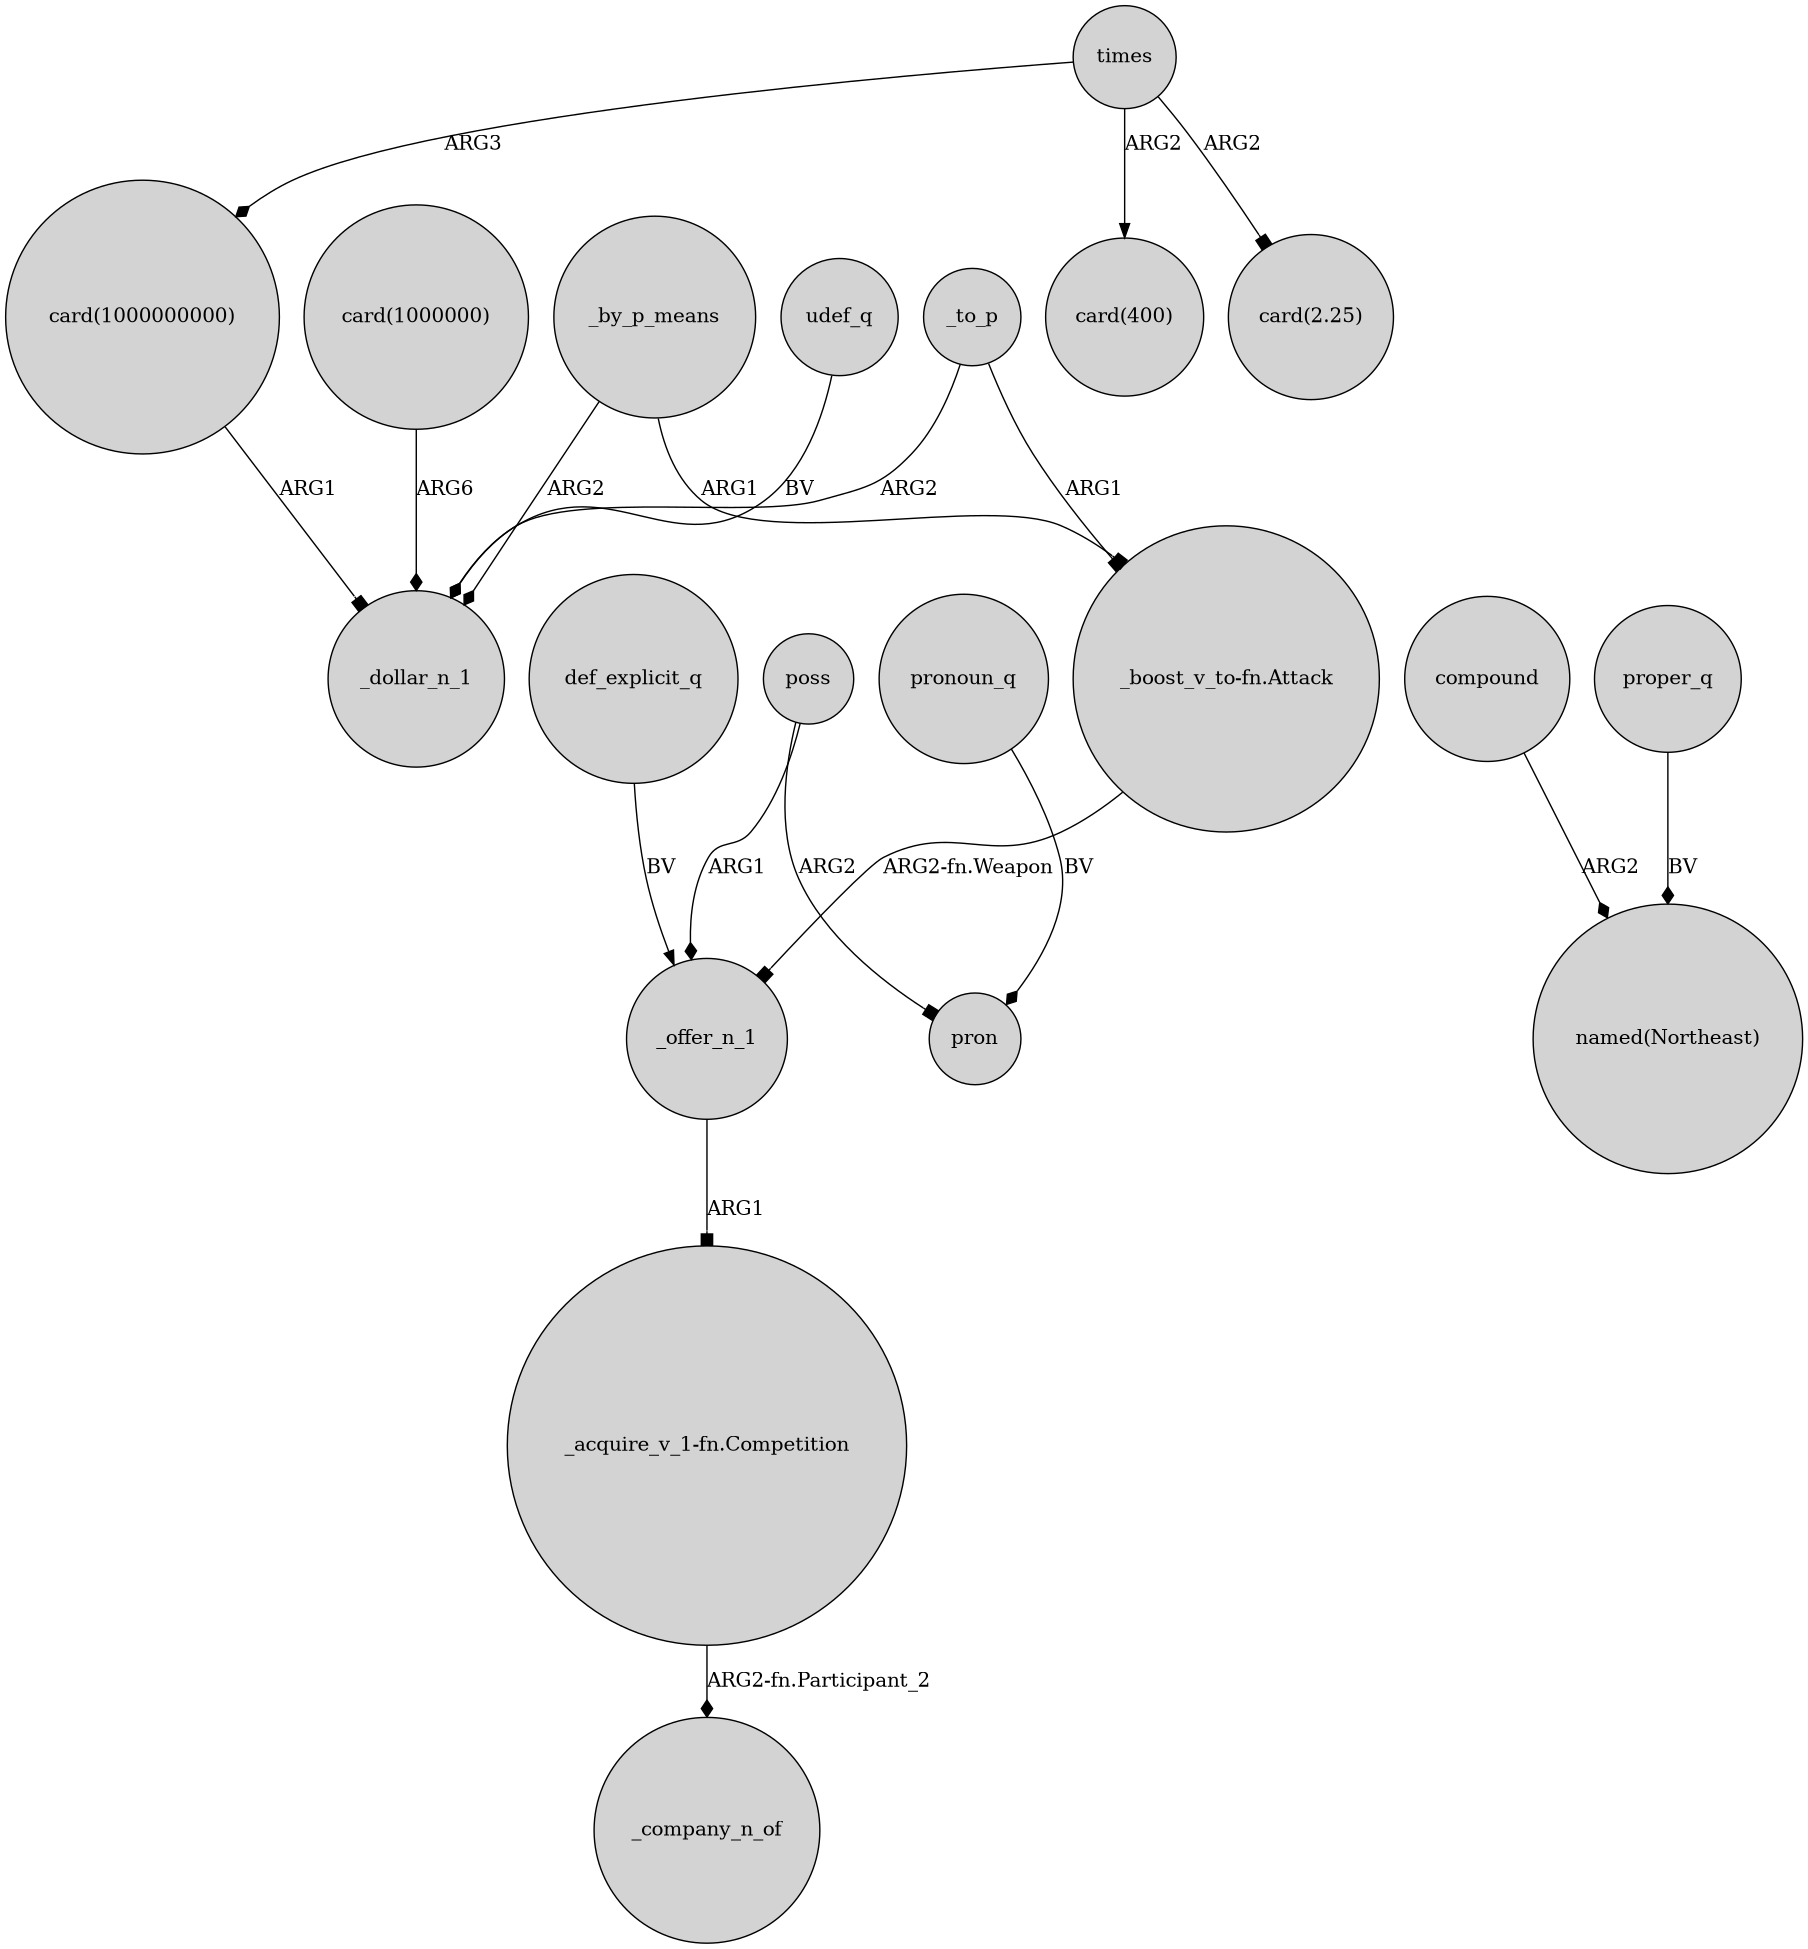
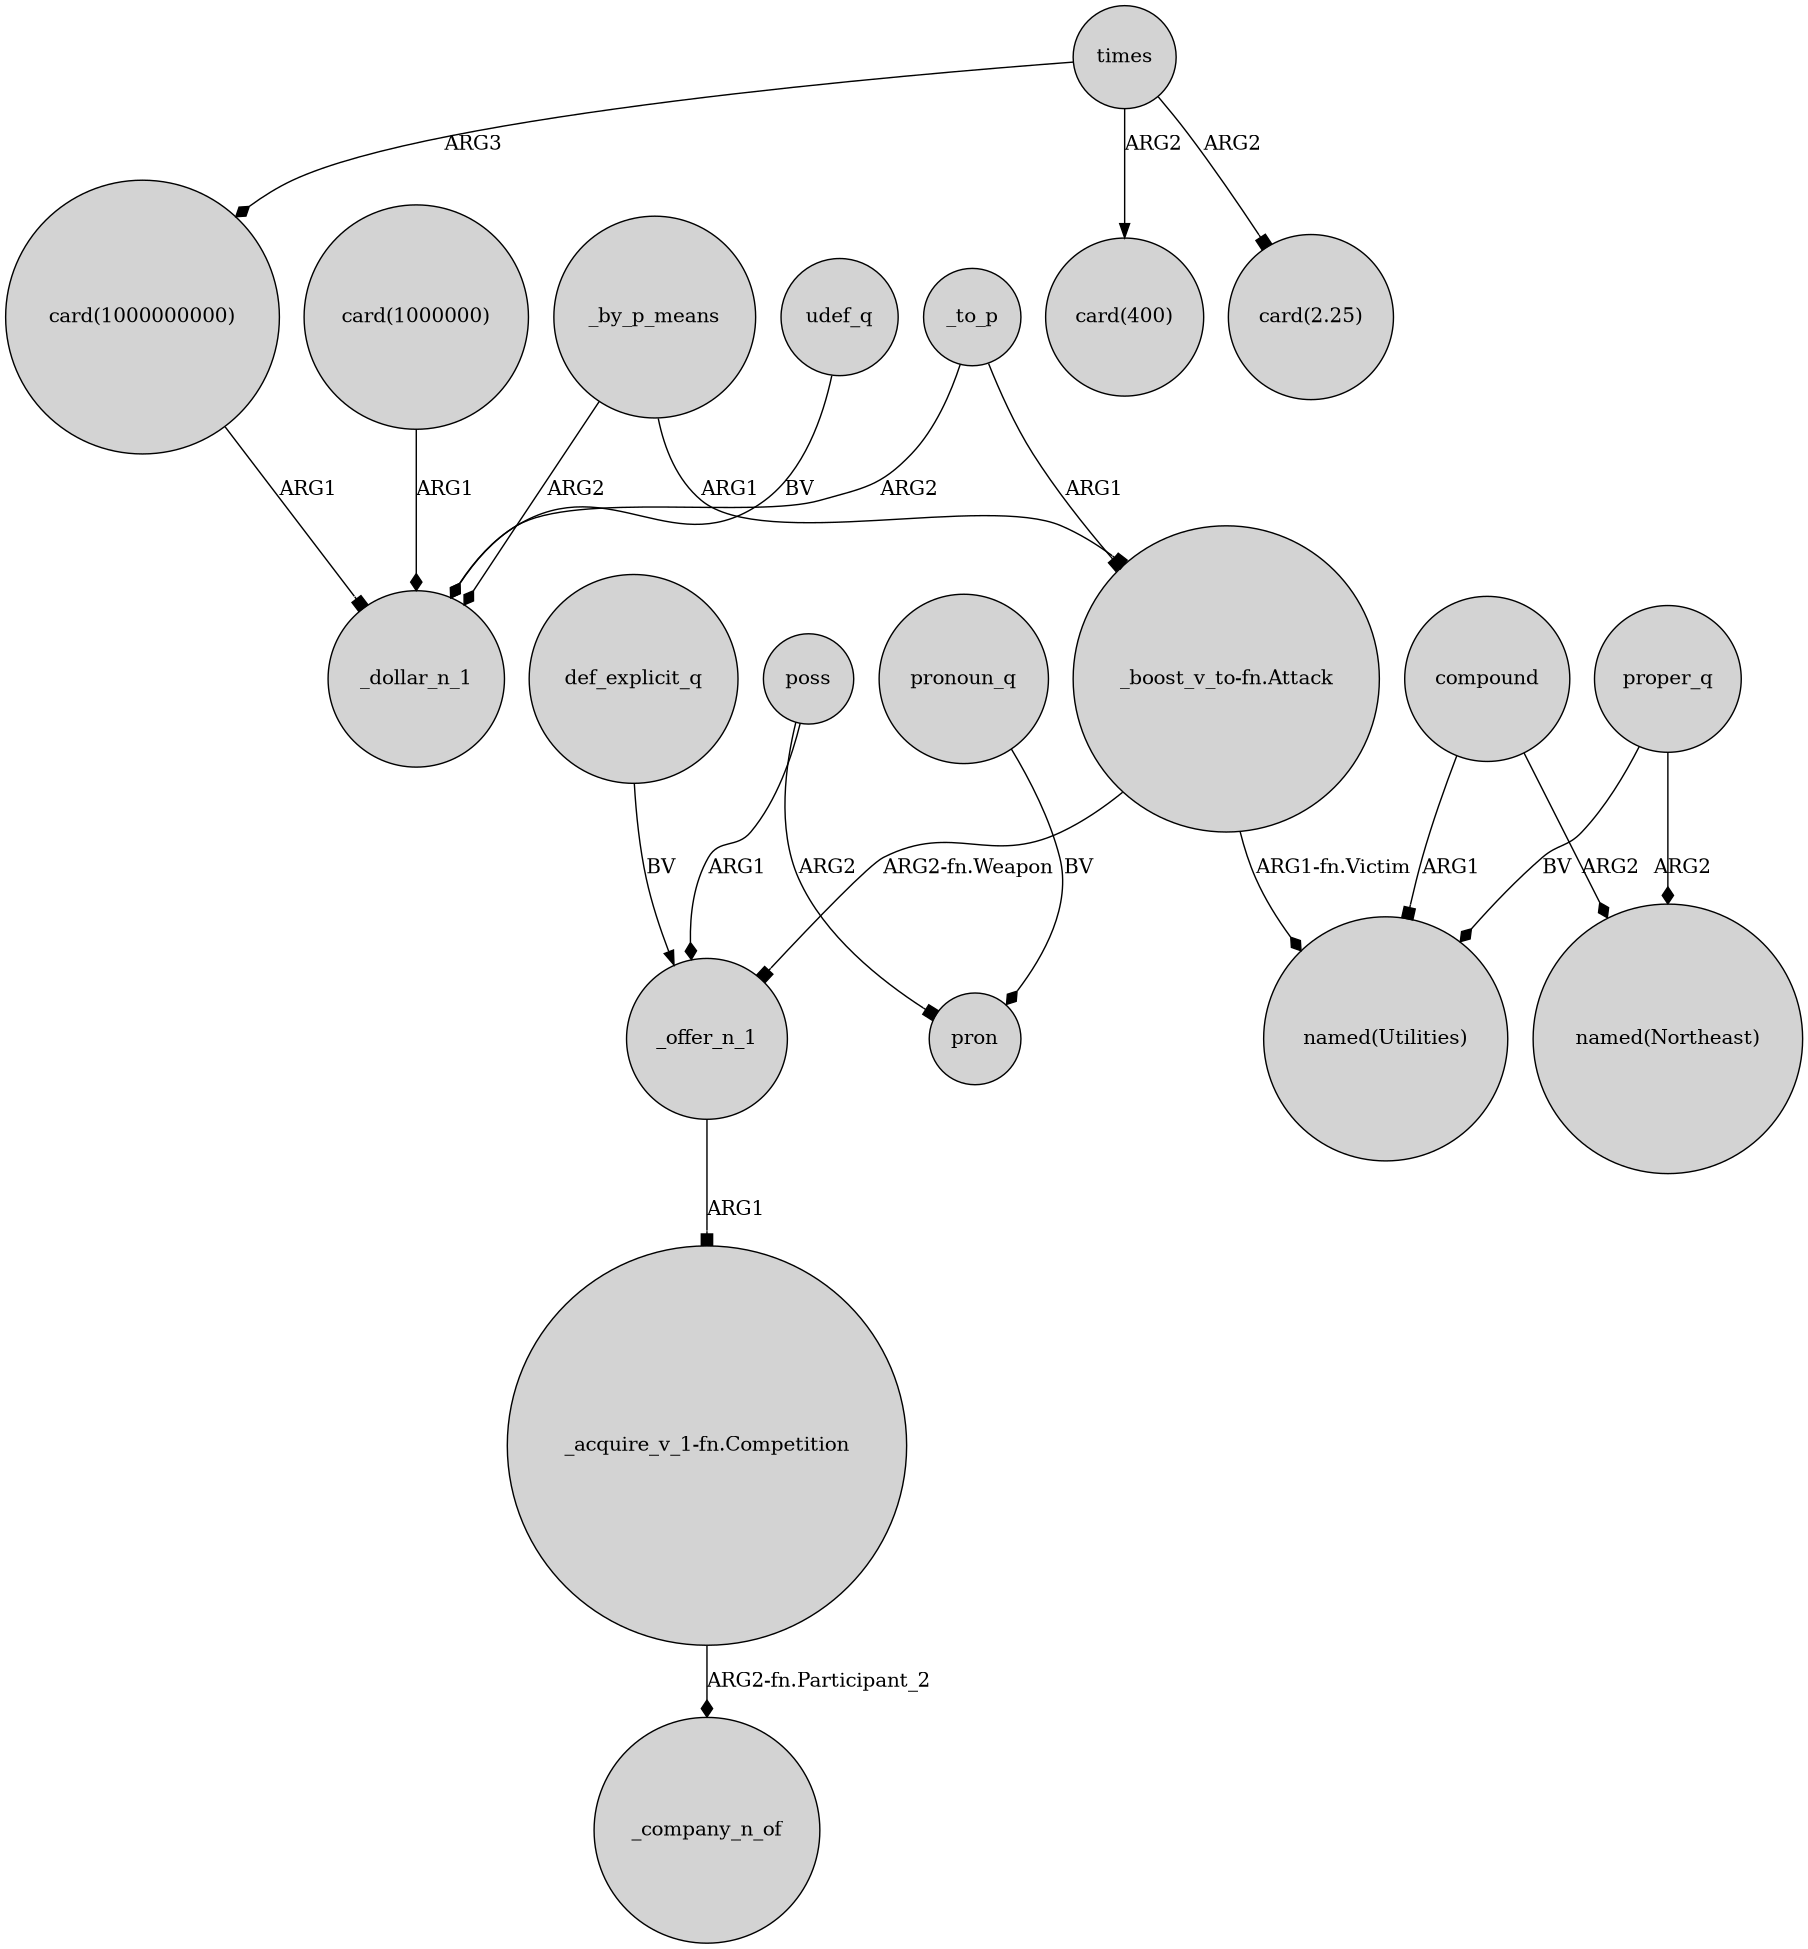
edge "card(1000000)" -> "_dollar_n_1": label "ARG6" -> "ARG1"
edge "proper_q" -> "named(Northeast)": label "BV" -> "ARG2"
node "named(Utilities)": added
